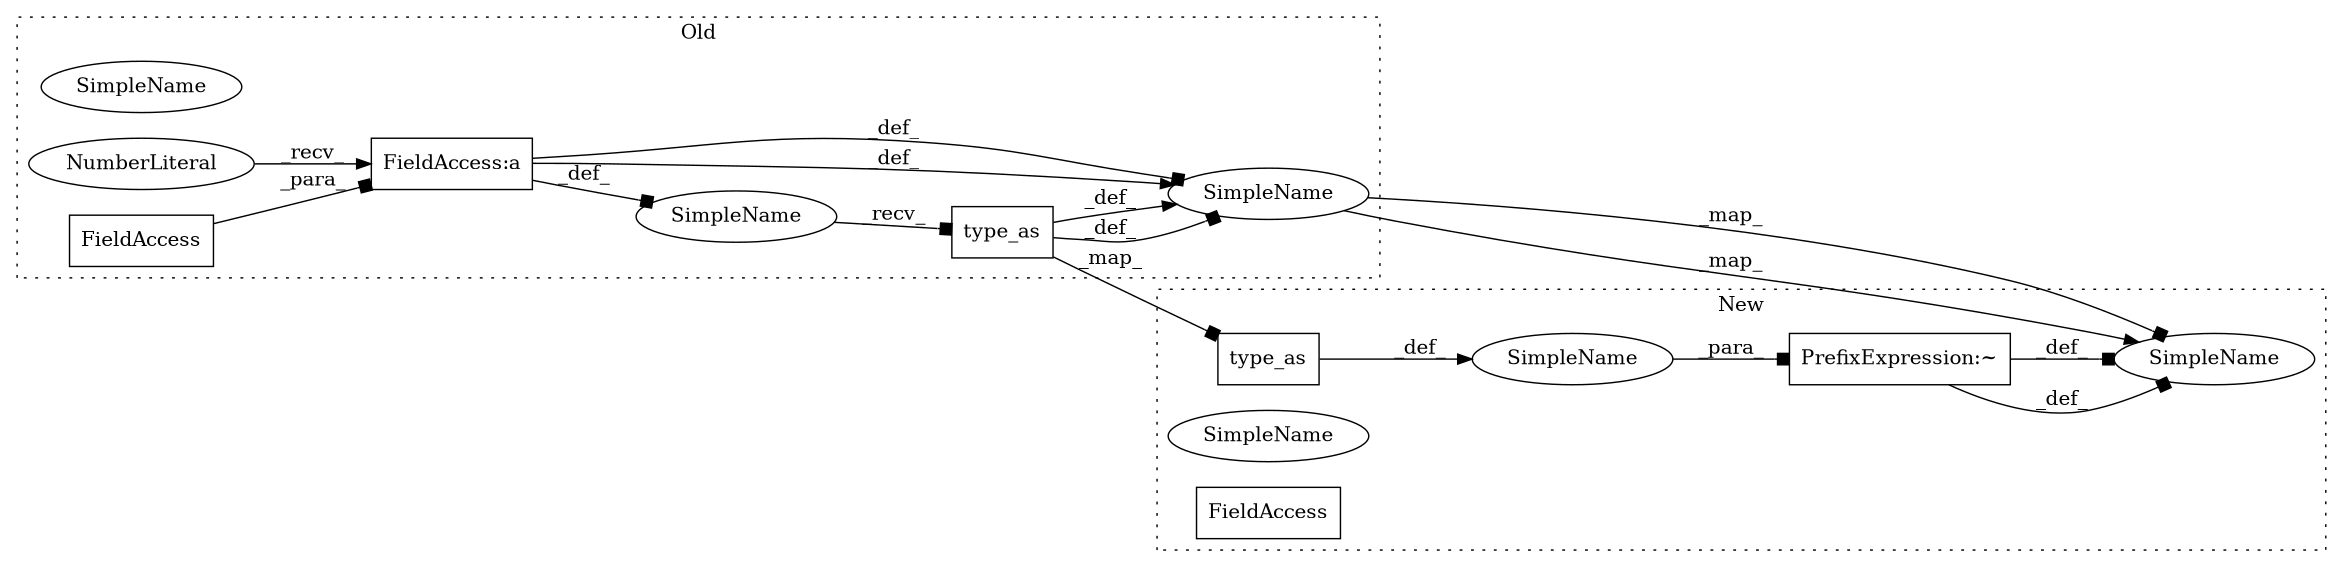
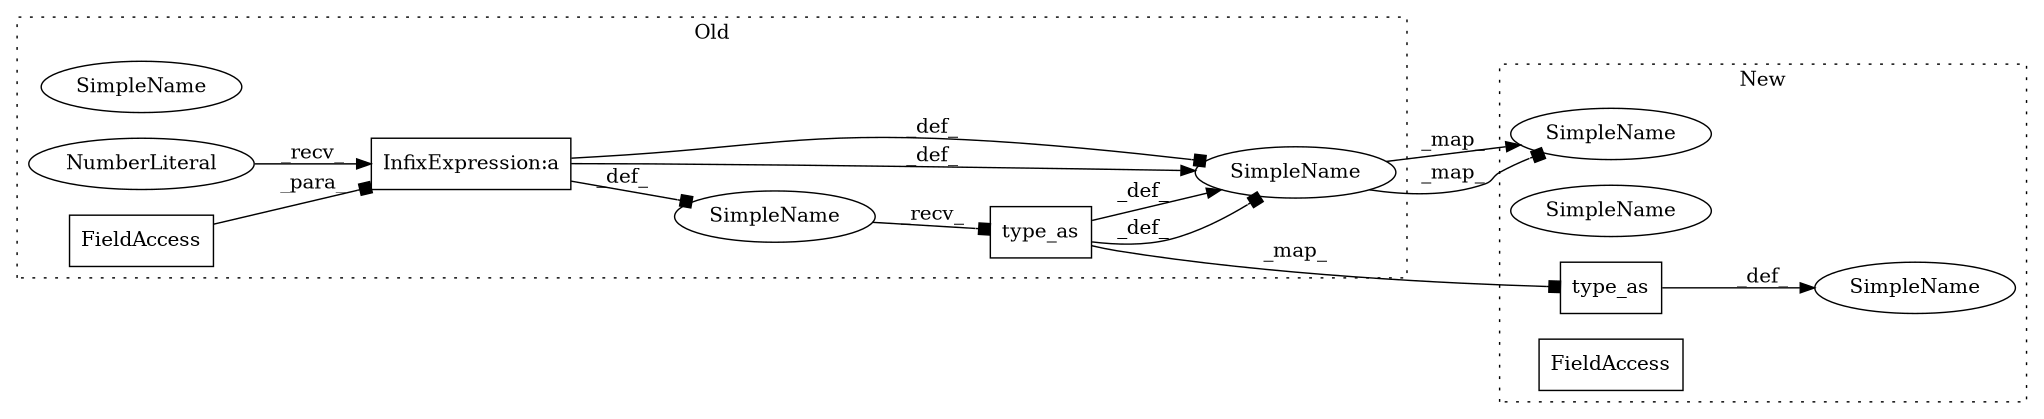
node "FieldAccess:a": label "FieldAccess:a" -> "InfixExpression:a"
node "PrefixExpression:~": removed
